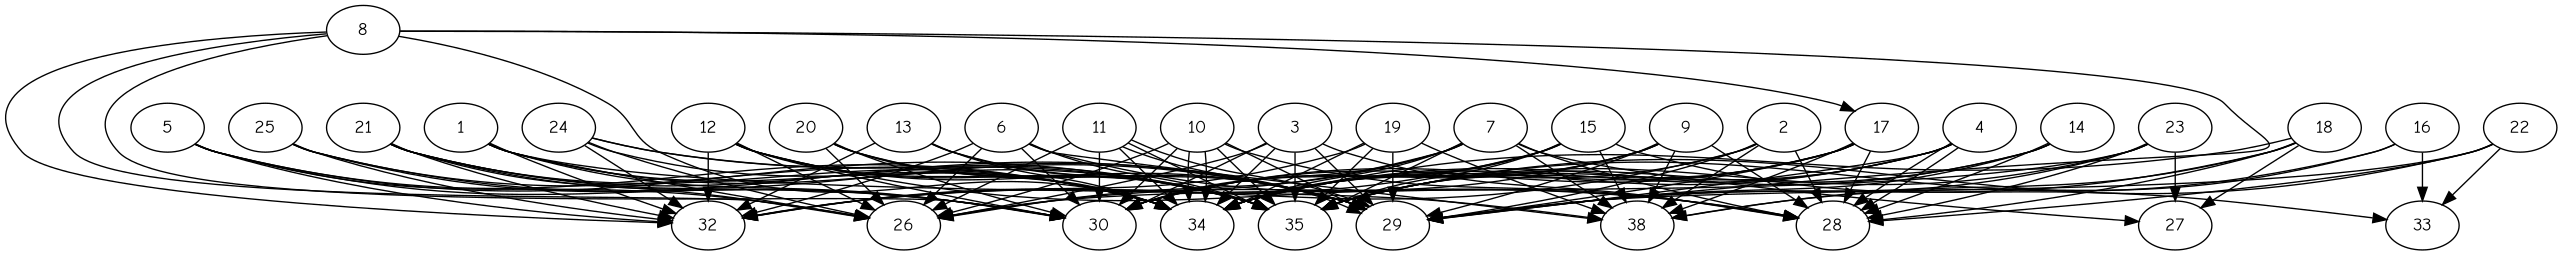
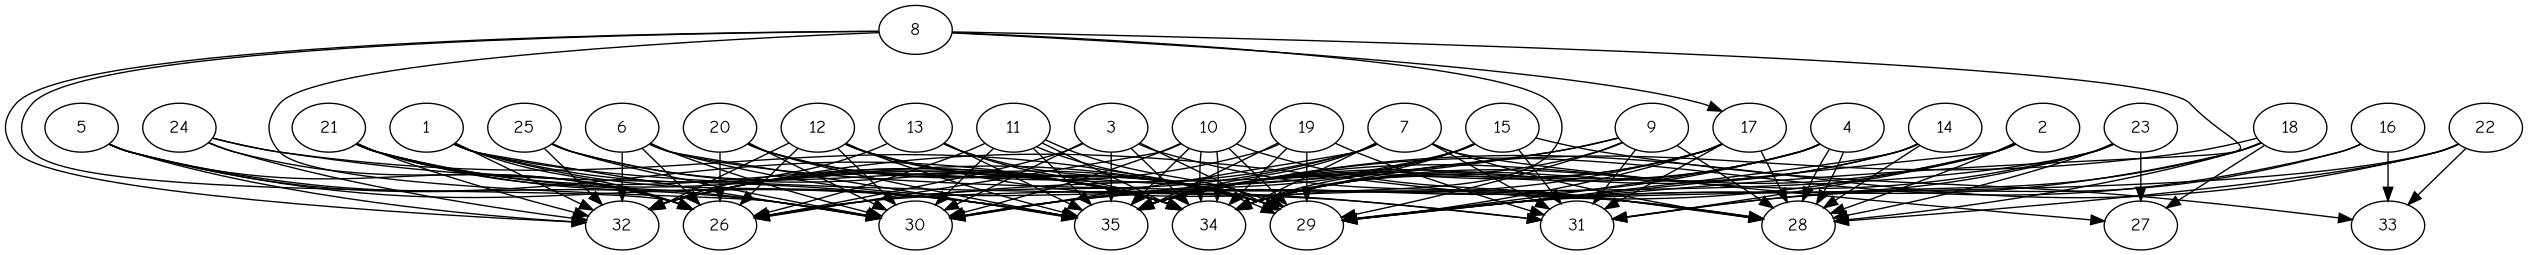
edge "24" -> "34": removed
node "38": label "38" -> "31"
